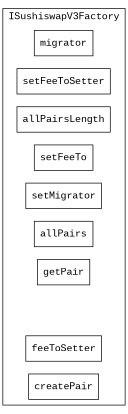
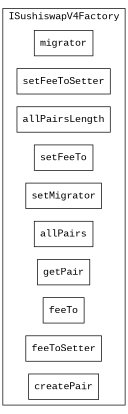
cluster "ISushiswapV3Factory": label "ISushiswapV3Factory" -> "ISushiswapV4Factory"
node "feeTo": added
